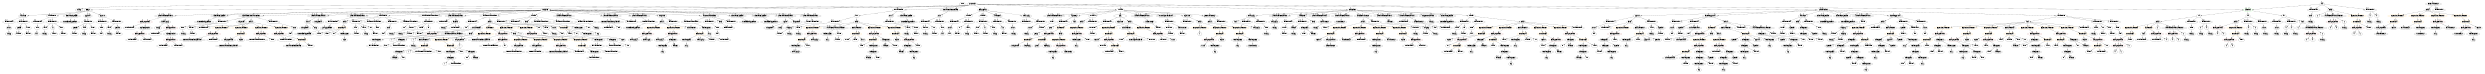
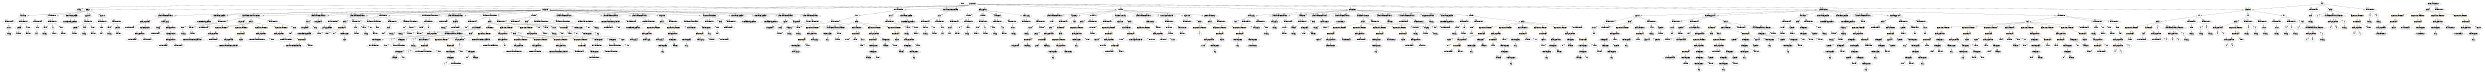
node "play": label "play" -> "transferOwnership"
